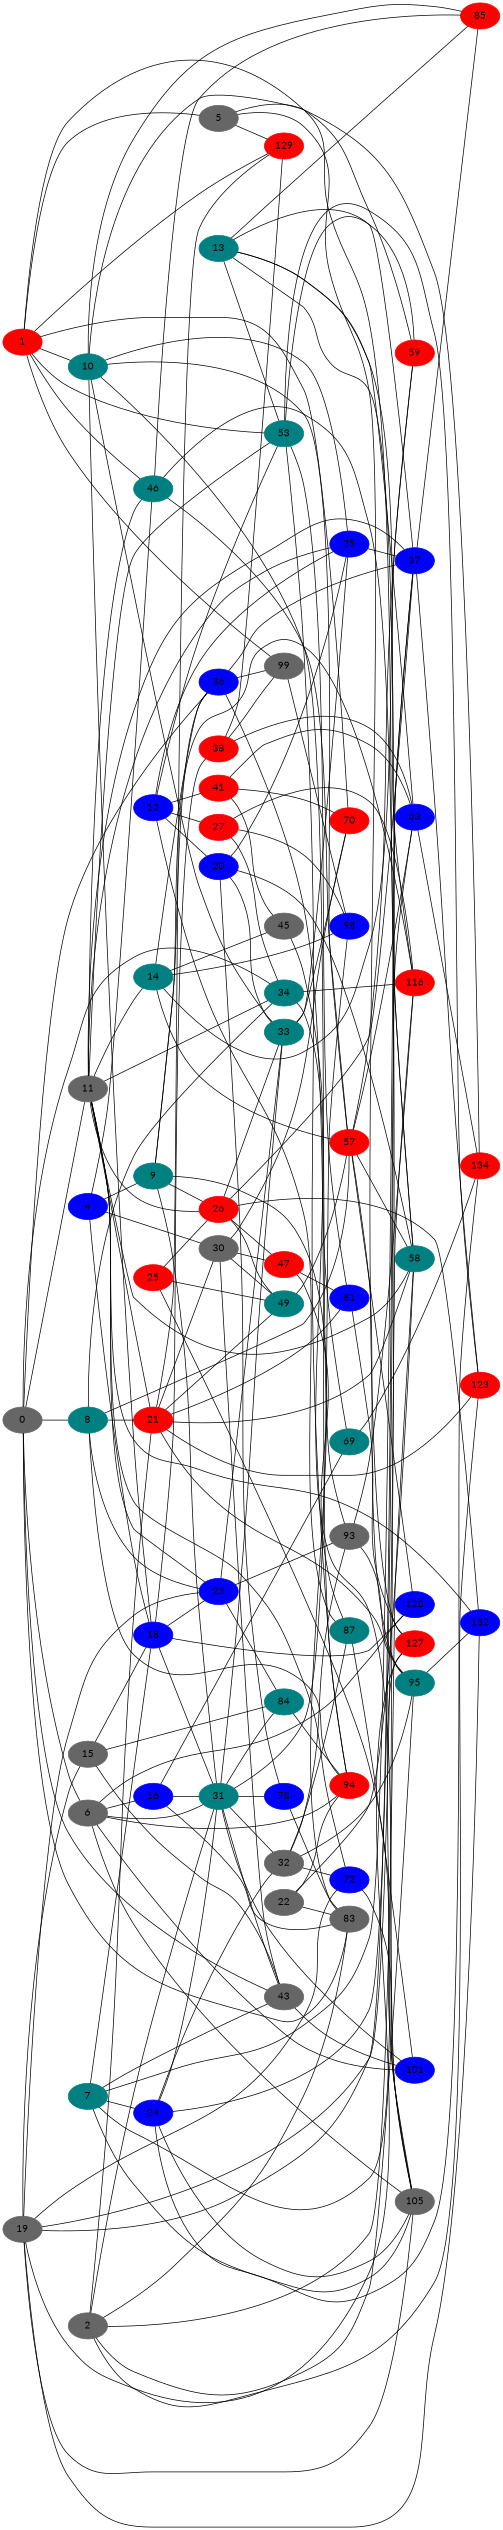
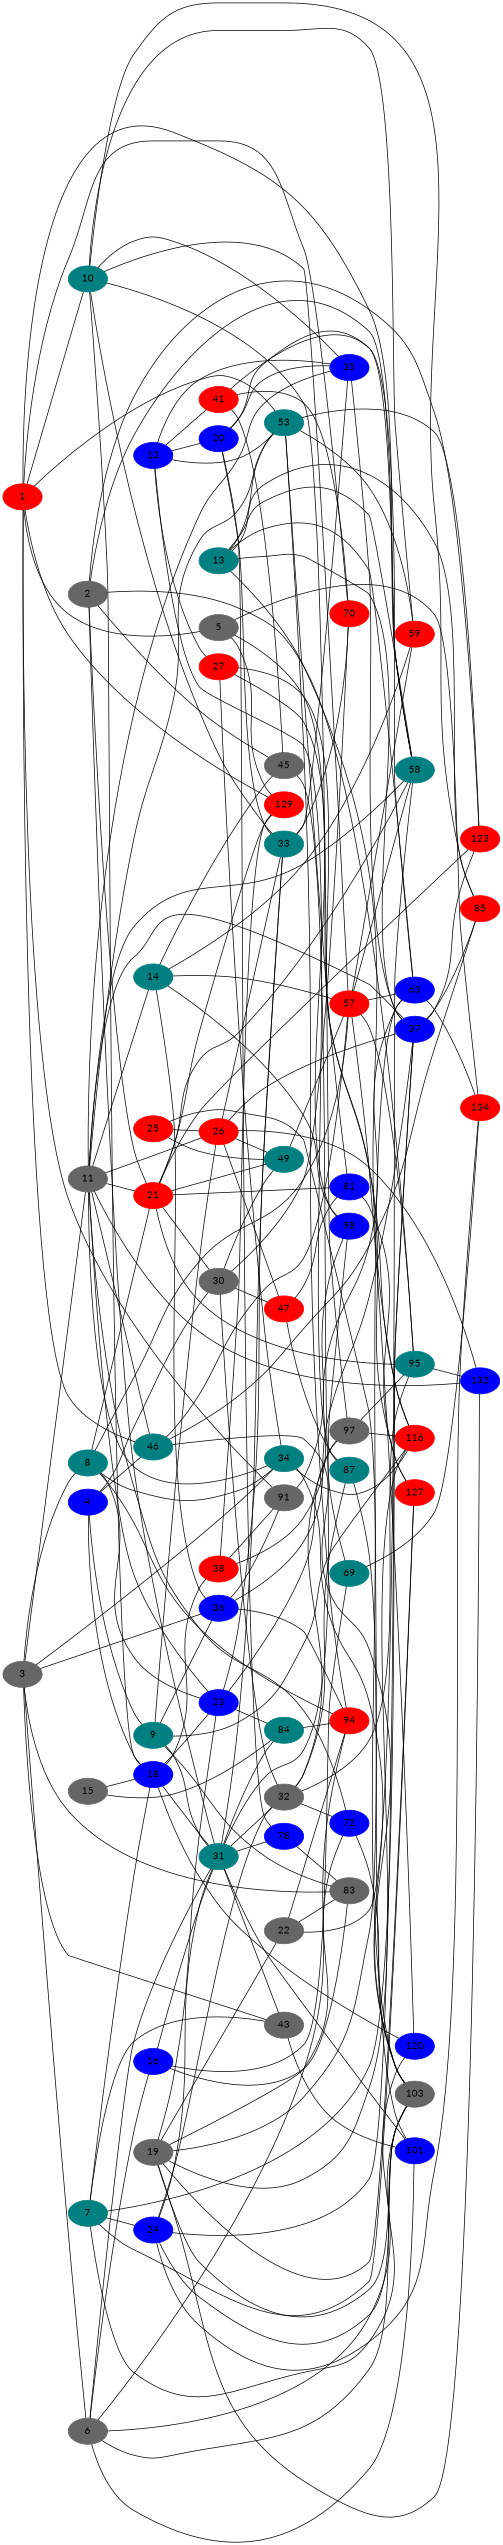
node "99": label "99" -> "91"
node "0": label "0" -> "3"
node "93": label "93" -> "97"
edge "30" -- "43": now "30" -- "32"
edge "15" -- "43": removed
edge "15" -- "19": now "22" -- "19"
edge "83" -- "2": now "45" -- "2"
node "105": label "105" -> "103"
